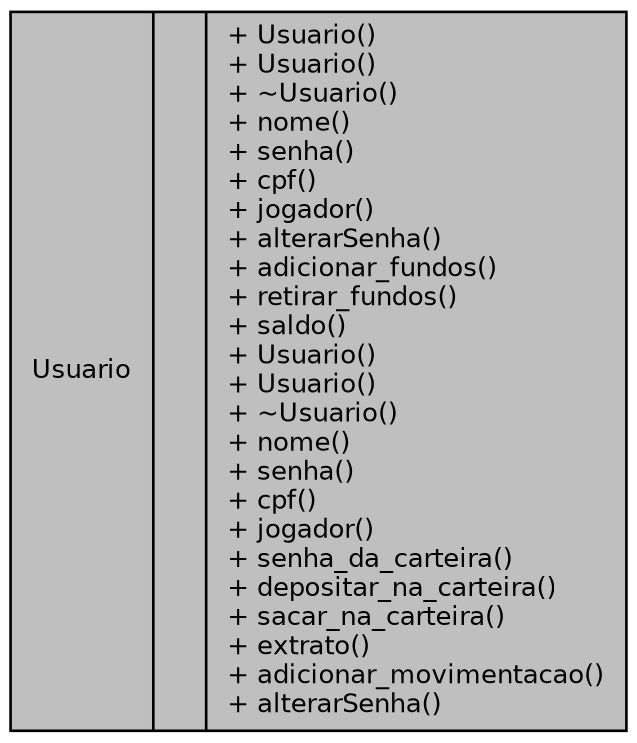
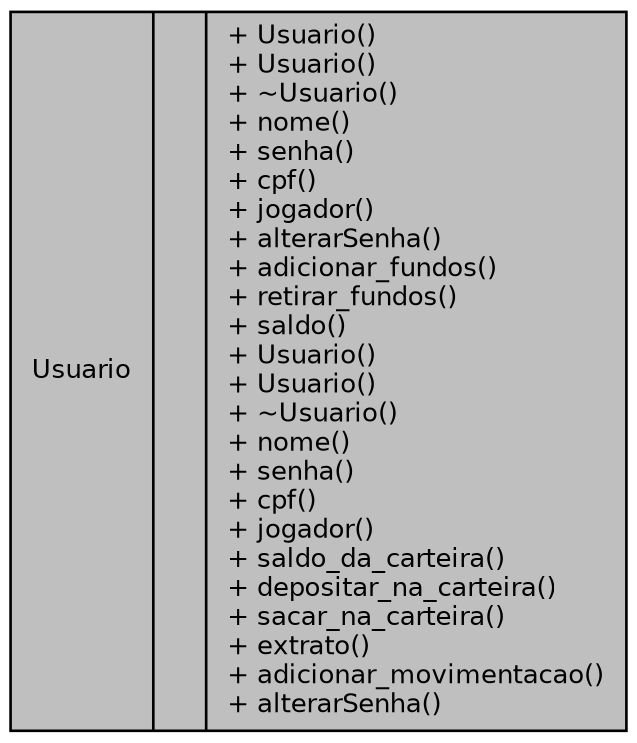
node "Usuario": text "+ senha_da_carteira()" -> "+ saldo_da_carteira()"
